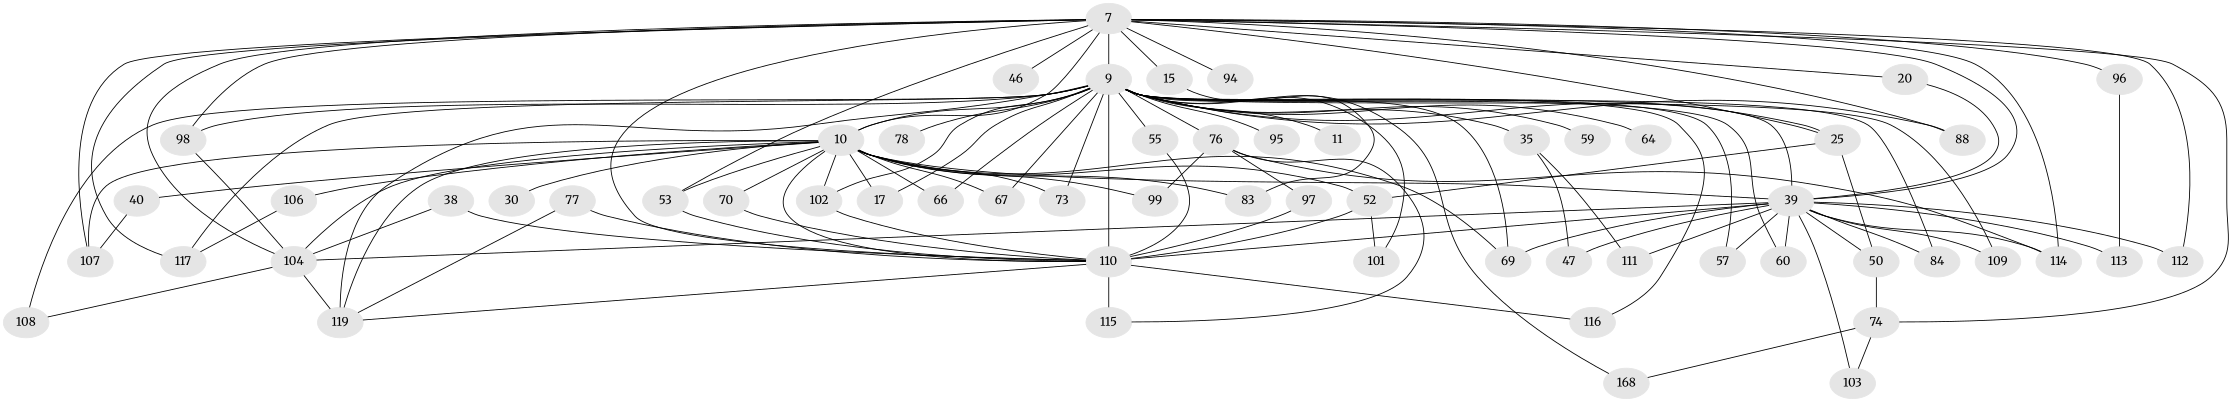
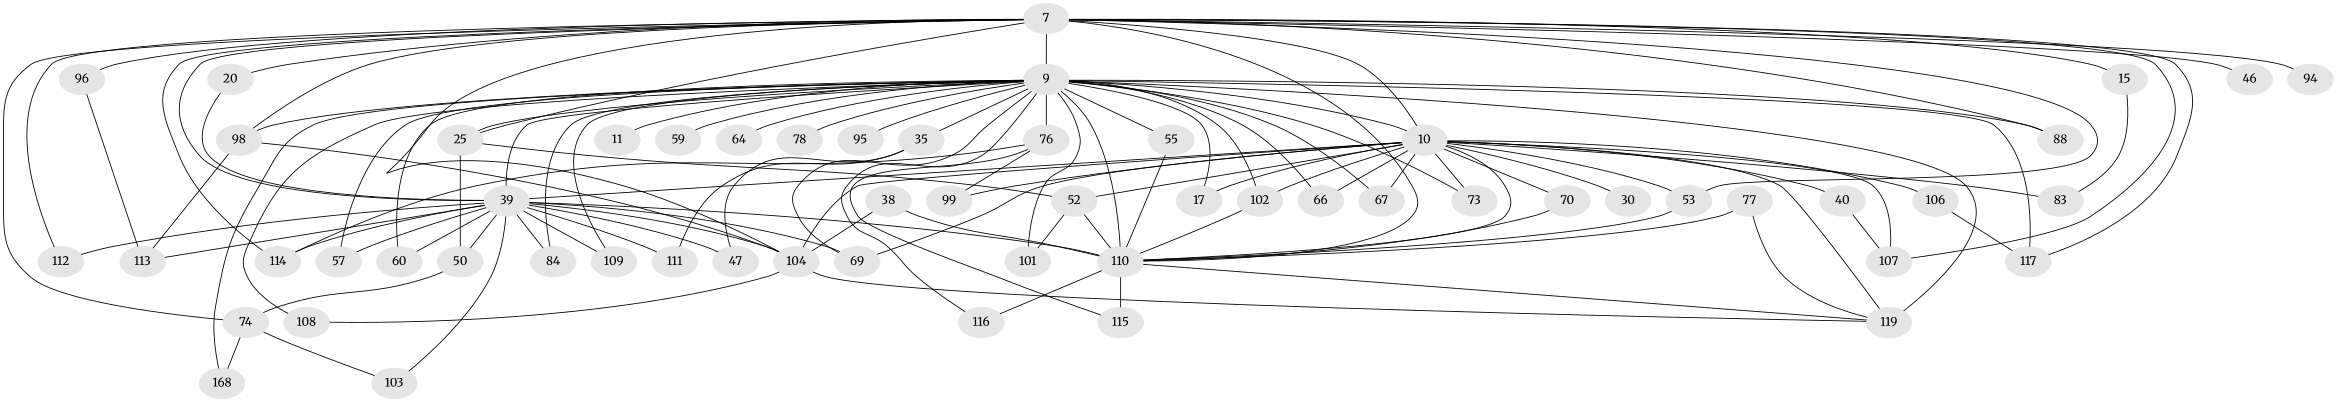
edge "98" -- "113": added
node "97": removed
